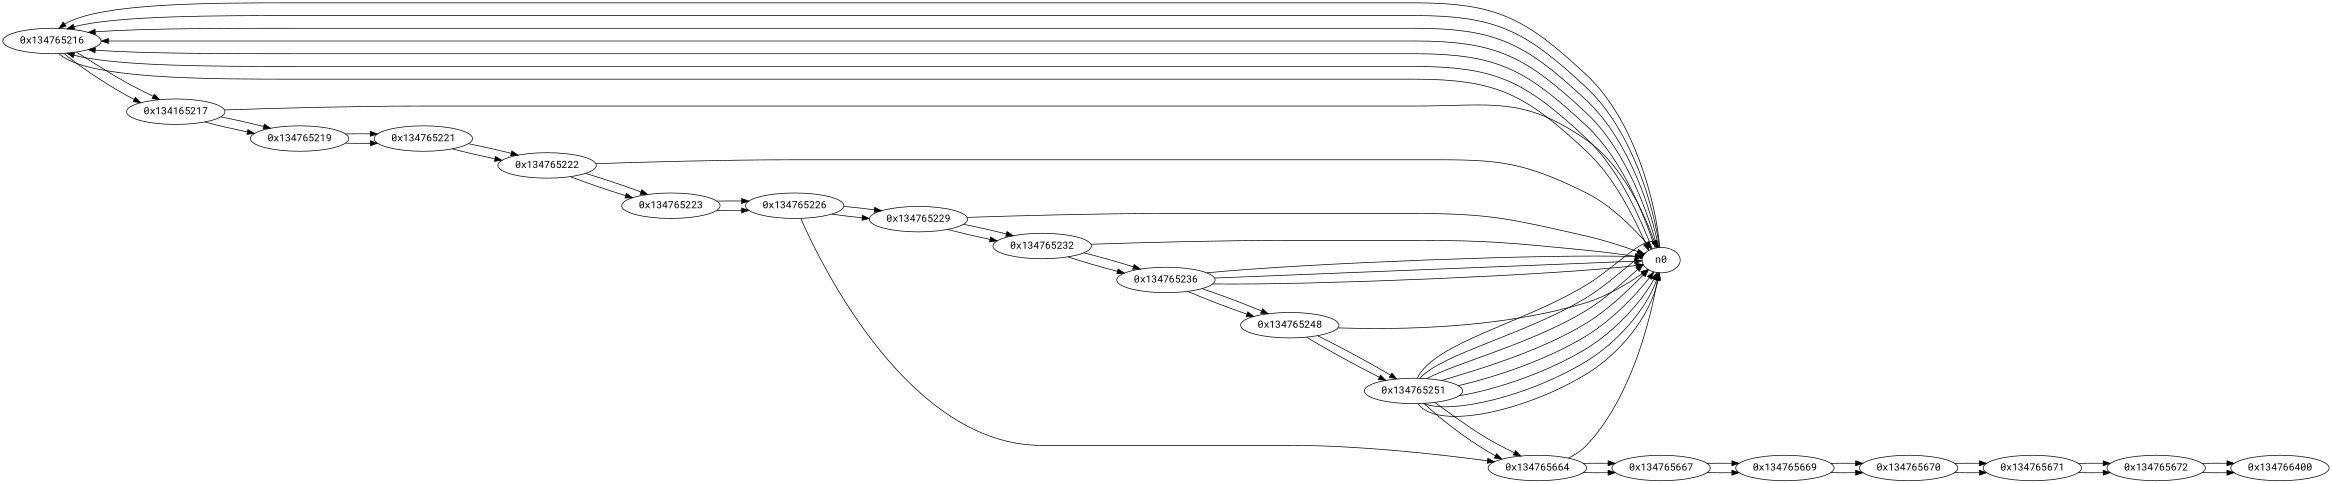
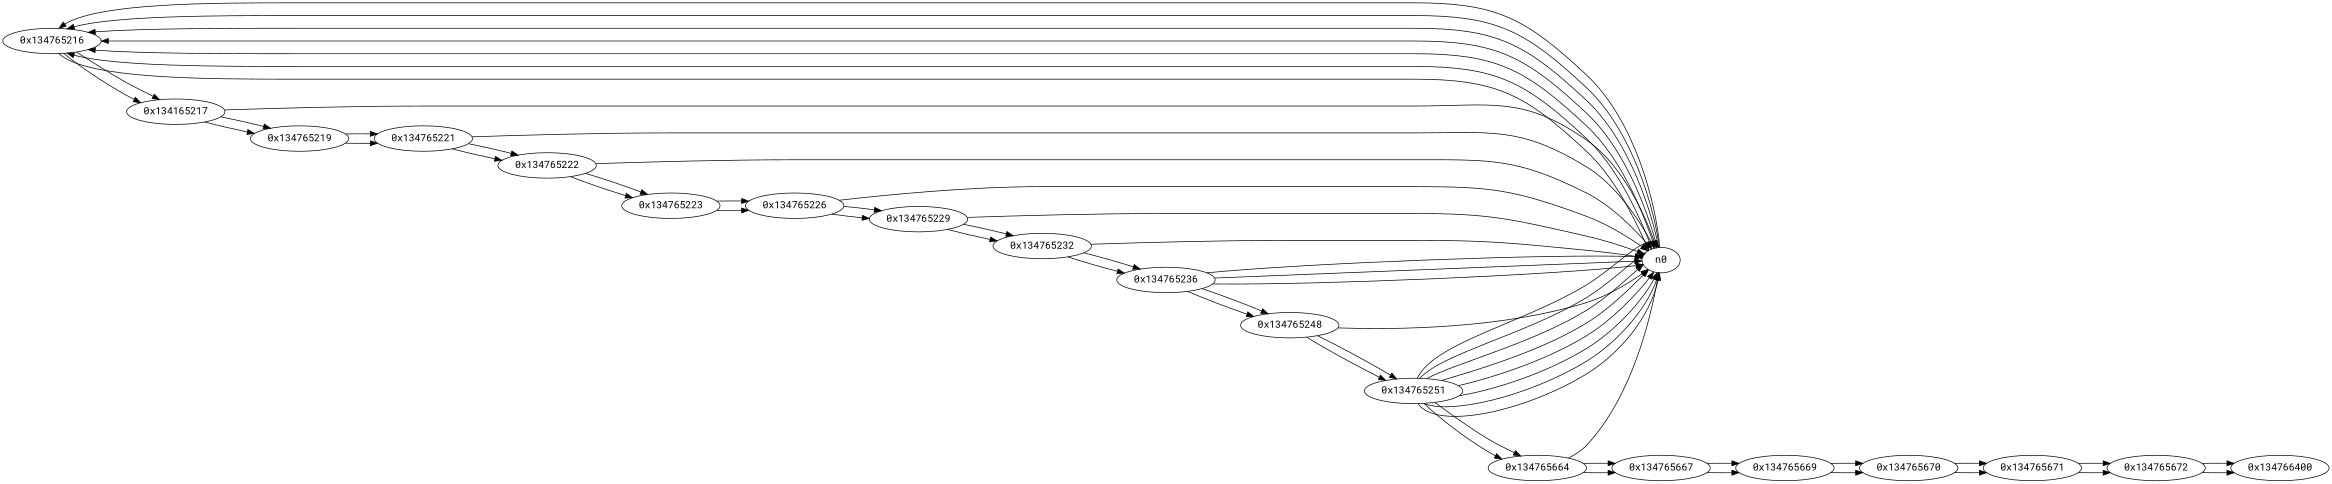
edge "0x134765221" -> "n0": added
edge "0x134765226" -> "0x134765664": now "0x134765226" -> "n0"
